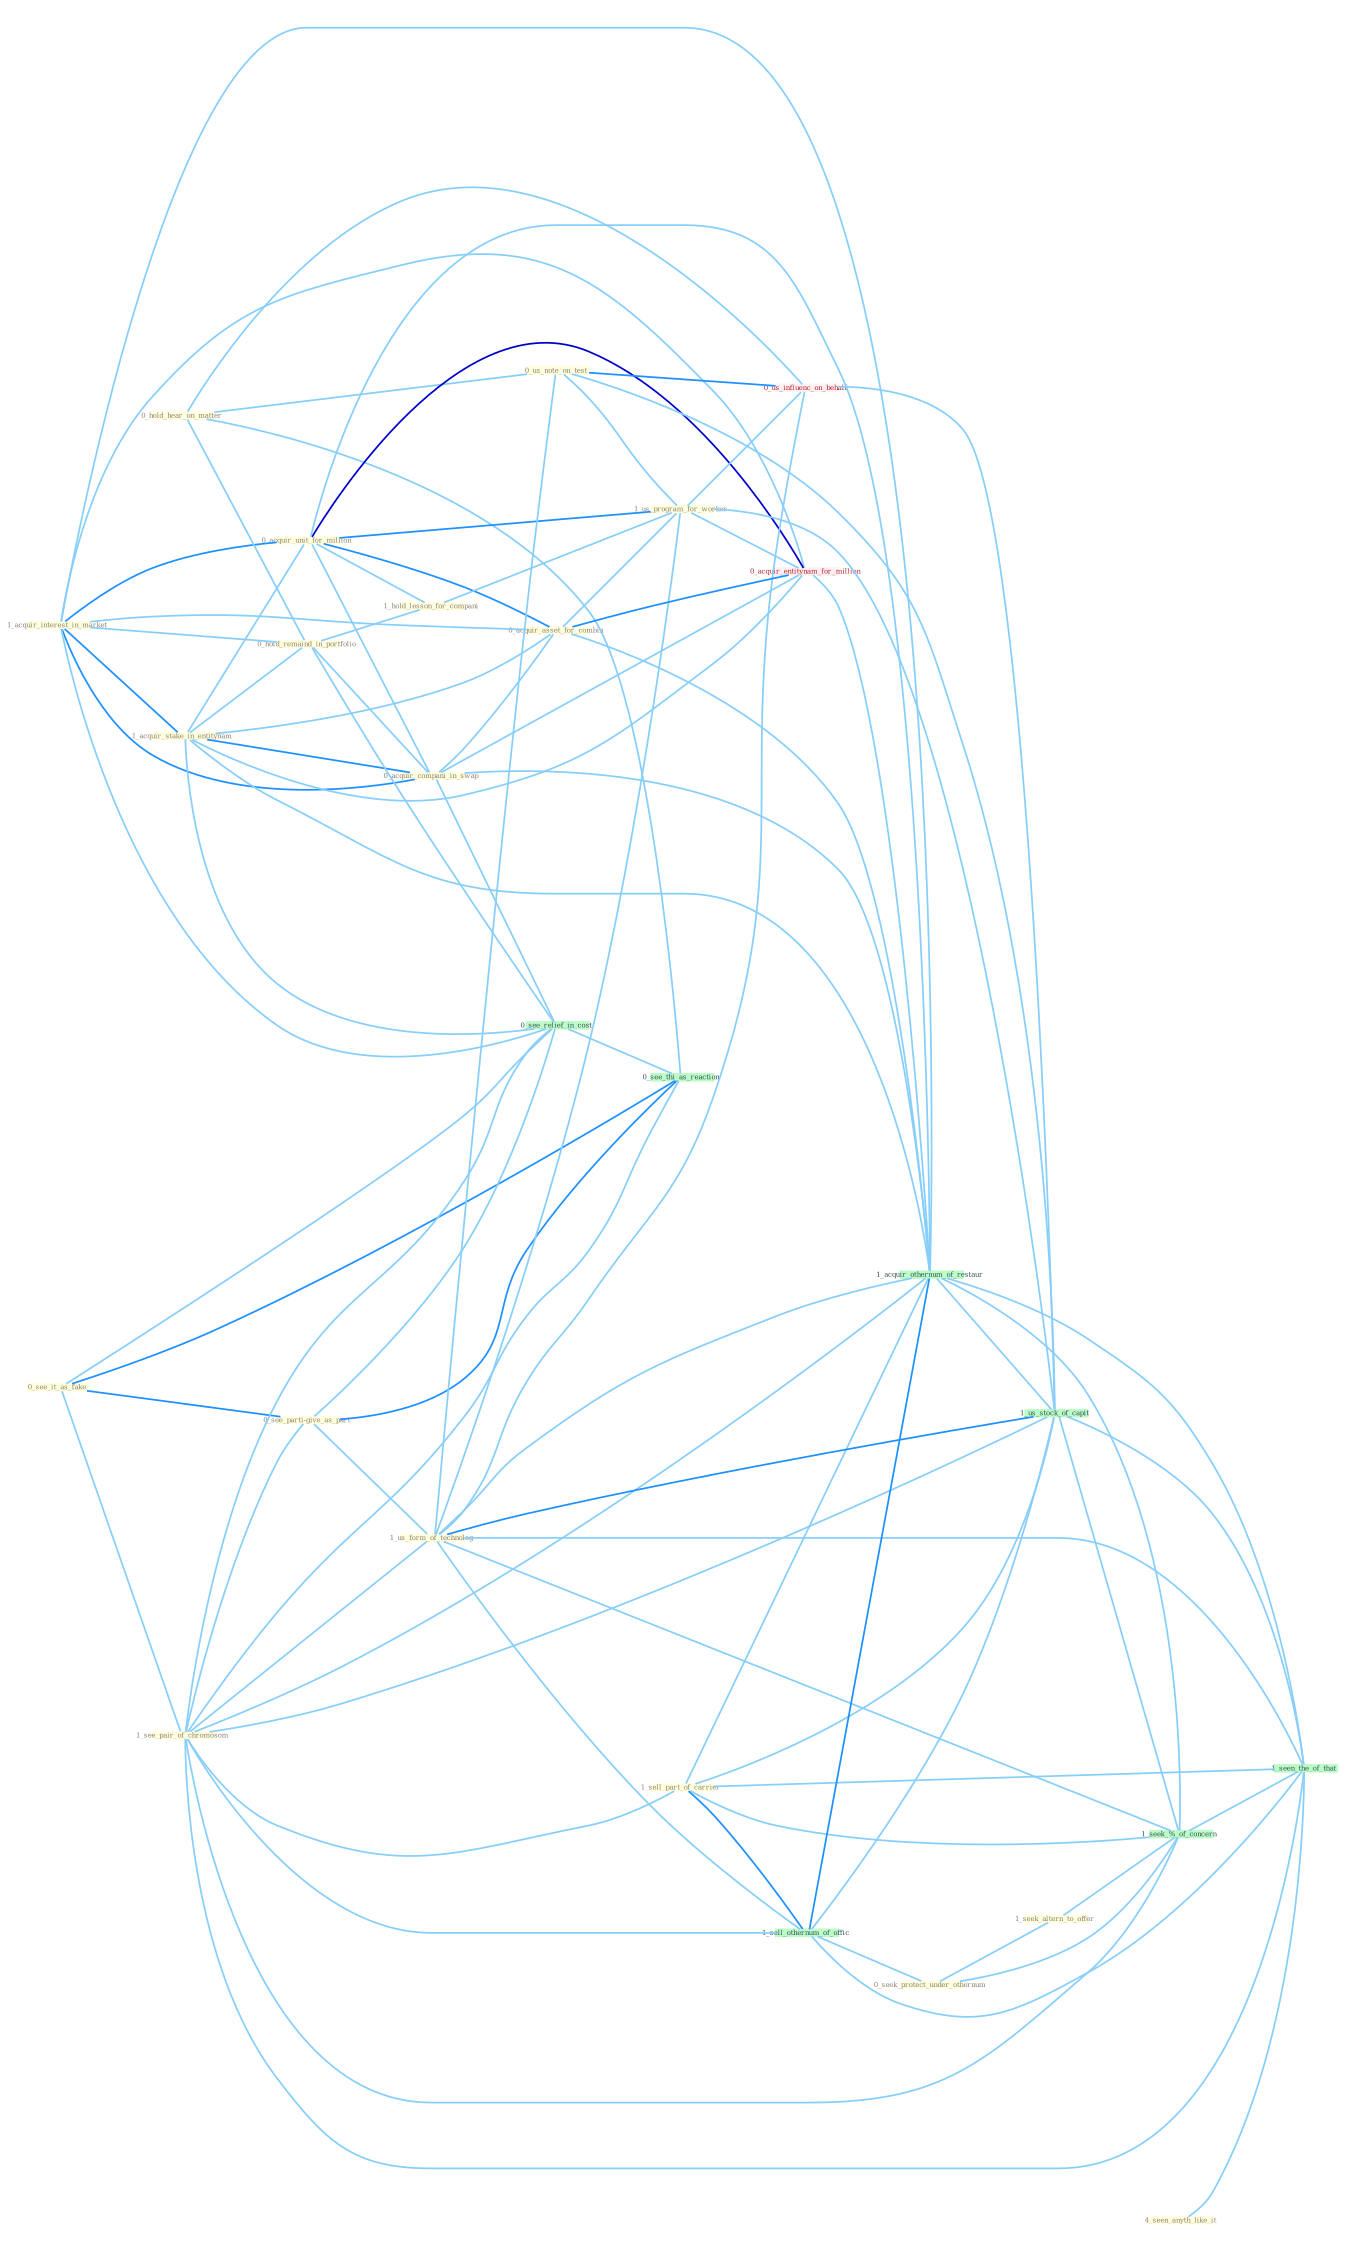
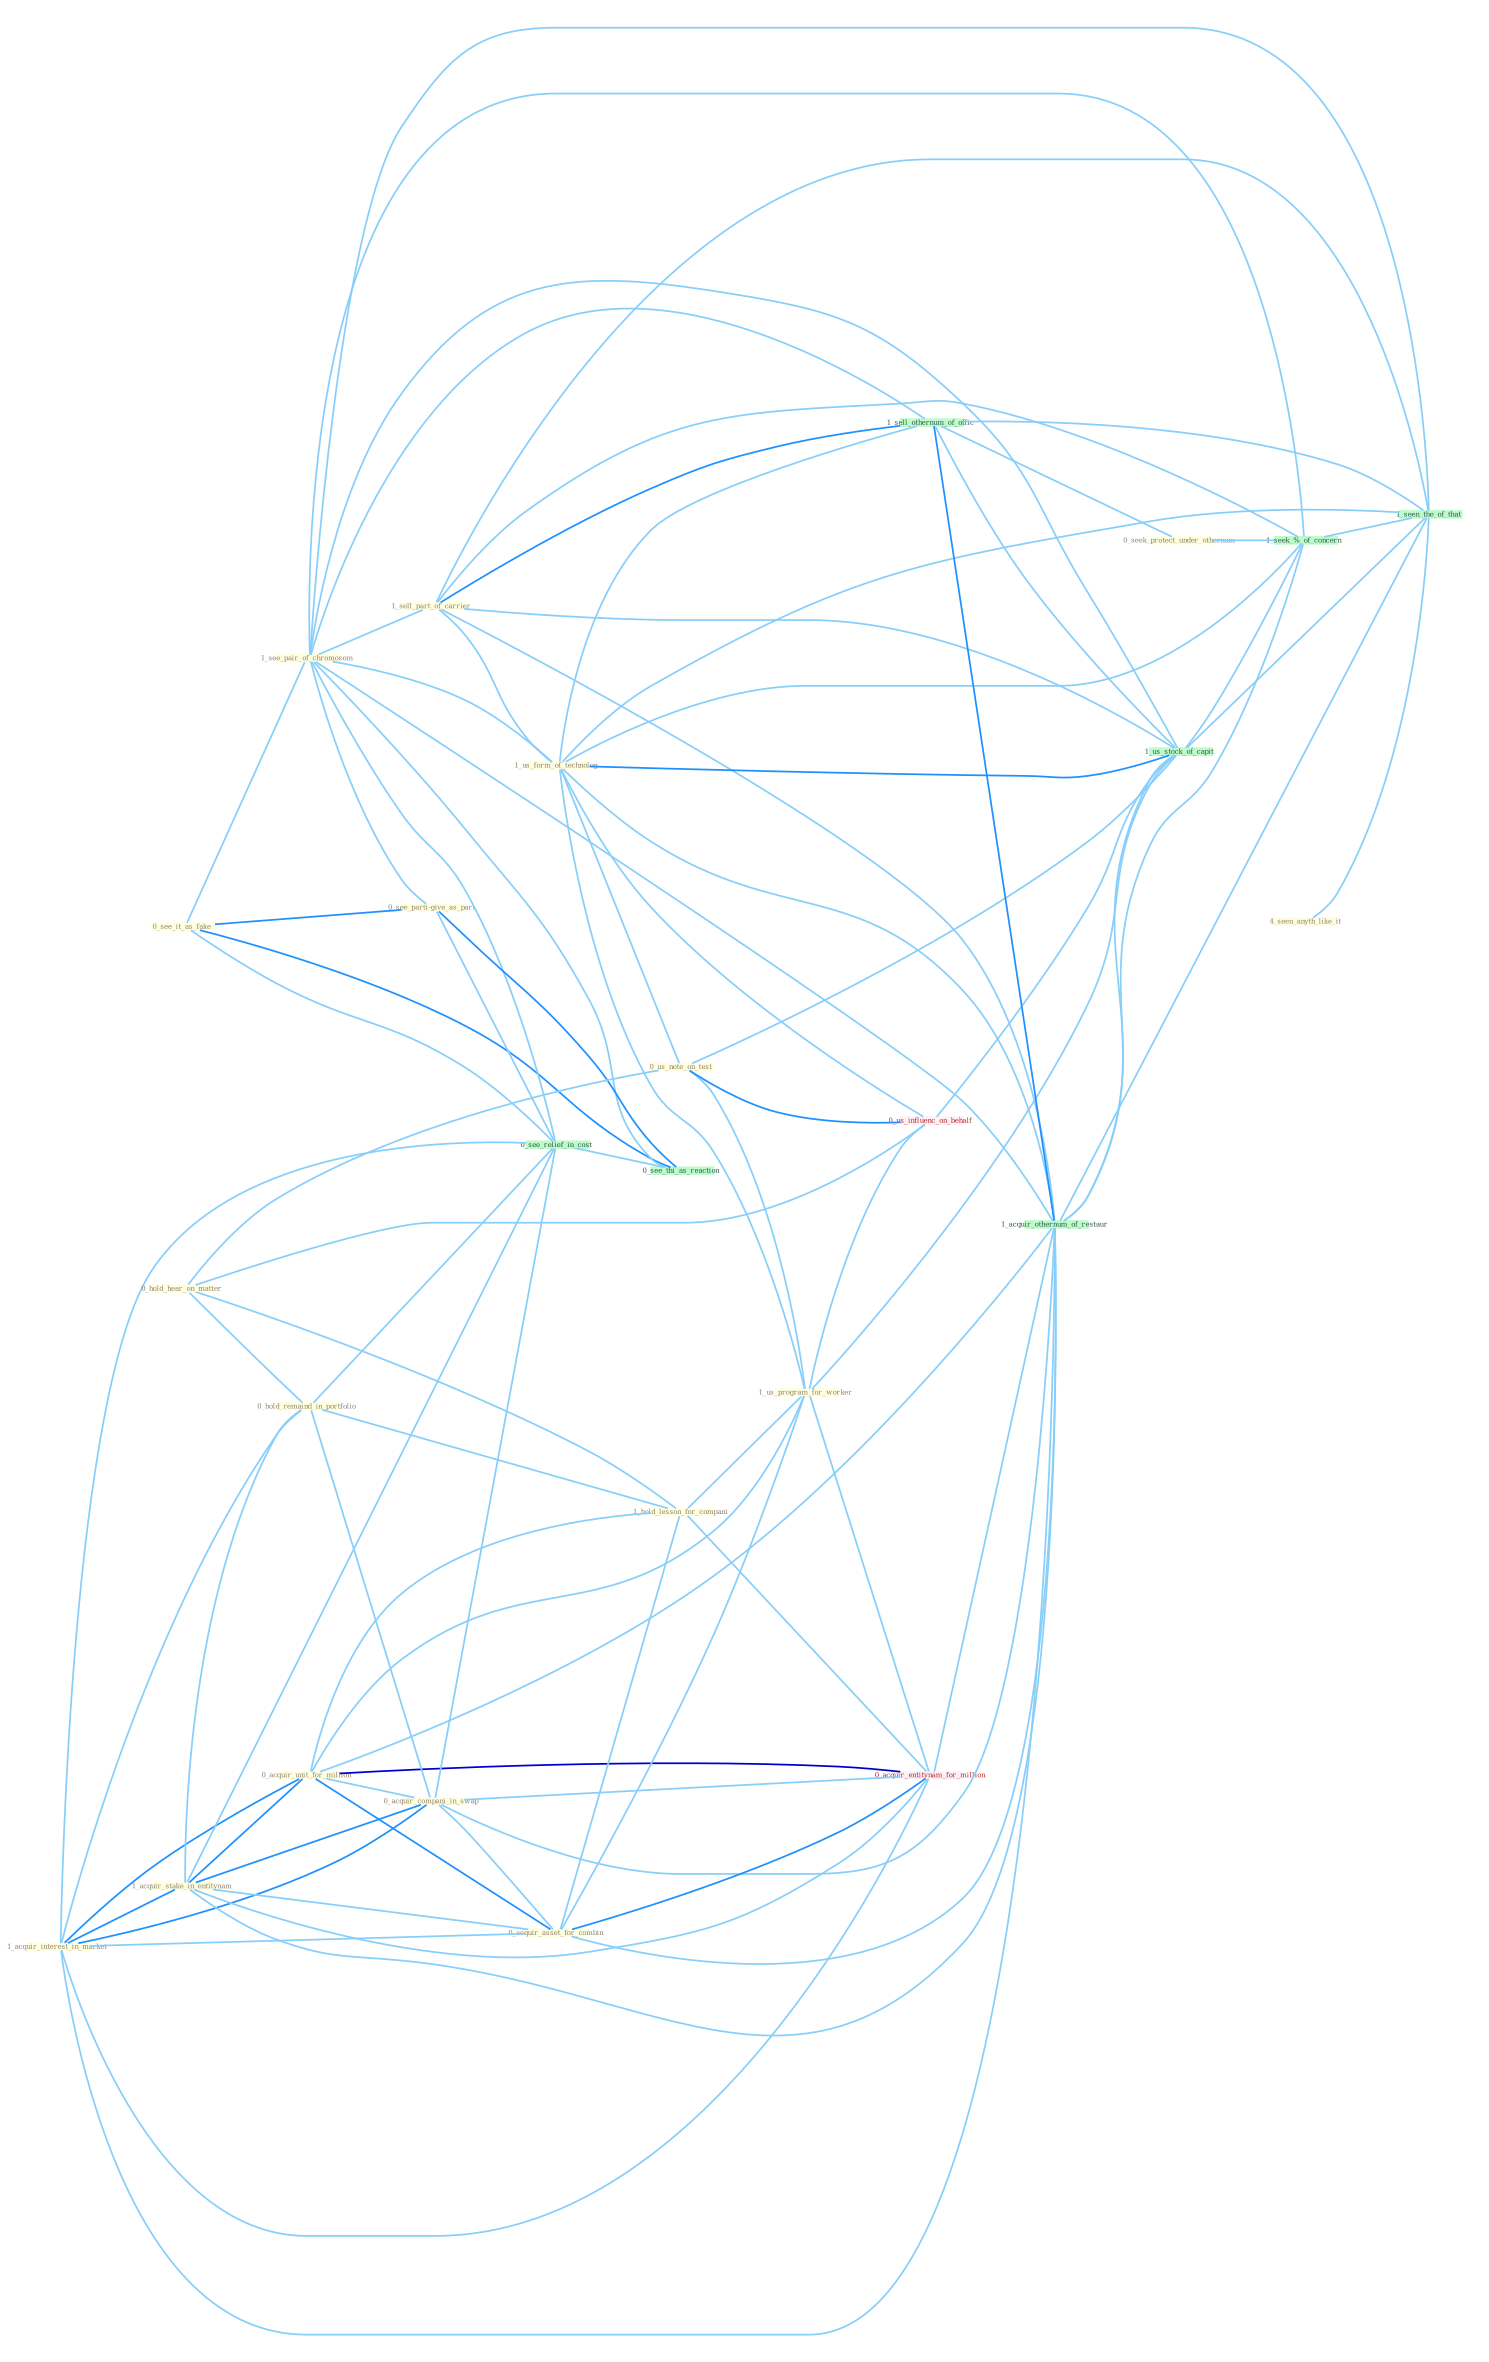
edge "1_us_program_for_worker" -- "0_acquir_unit_for_million": color #1e90ff -> #87cefa
edge "0_hold_hear_on_matter" -- "0_see_thi_as_reaction": now "0_hold_hear_on_matter" -- "1_hold_lesson_for_compani"
edge "0_acquir_unit_for_million" -- "1_acquir_stake_in_entitynam": color #87cefa -> #1e90ff
edge "0_see_parti-give_as_part" -- "1_us_form_of_technolog": now "1_sell_part_of_carrier" -- "1_us_form_of_technolog"
edge "1_hold_lesson_for_compani" -- "0_acquir_entitynam_for_million": added
edge "1_hold_lesson_for_compani" -- "0_acquir_asset_for_combin": added
node "1_seek_altern_to_offer": removed
